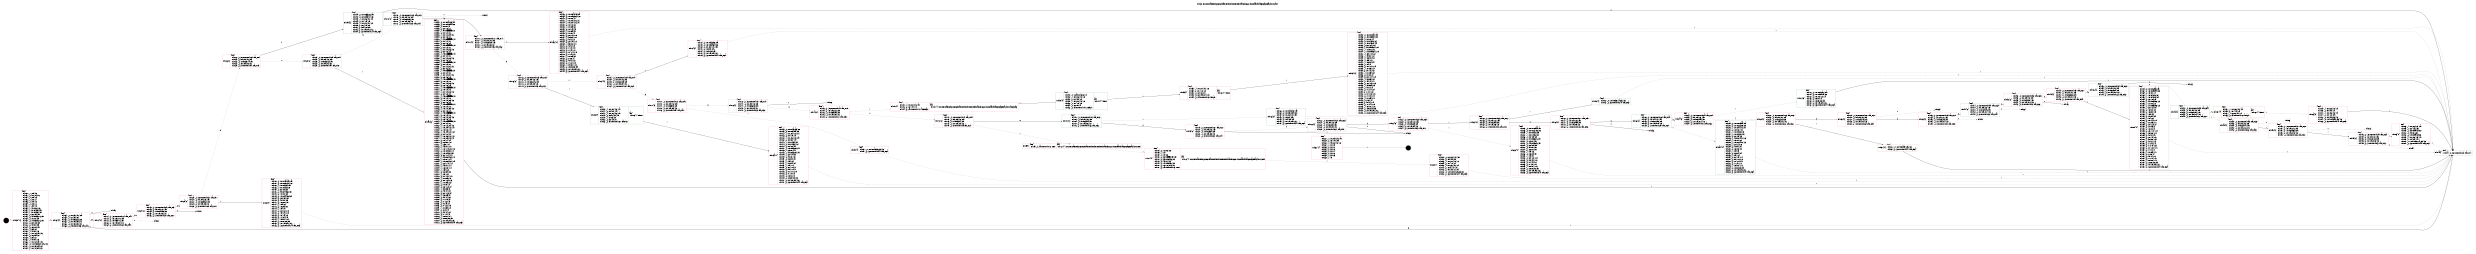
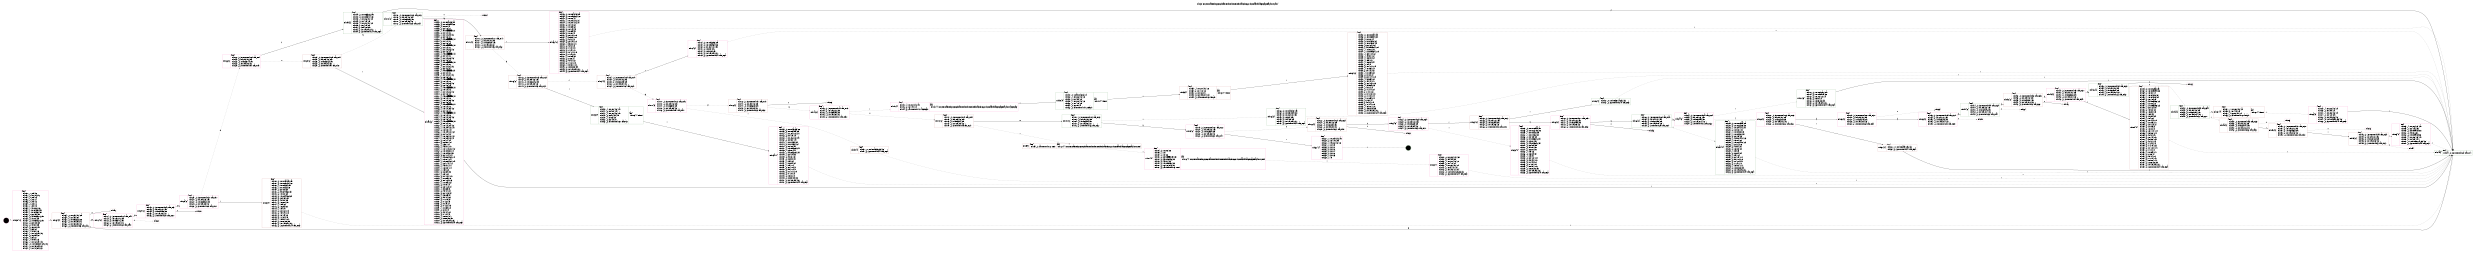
edge "0x4017fc [28]" -> "0x4023c1": now "0x4017fc [28]" -> "0x402327 [24]"
